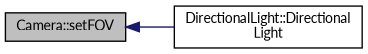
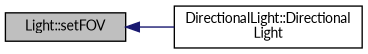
node "Camera::setFOV": label "Camera::setFOV" -> "Light::setFOV"
